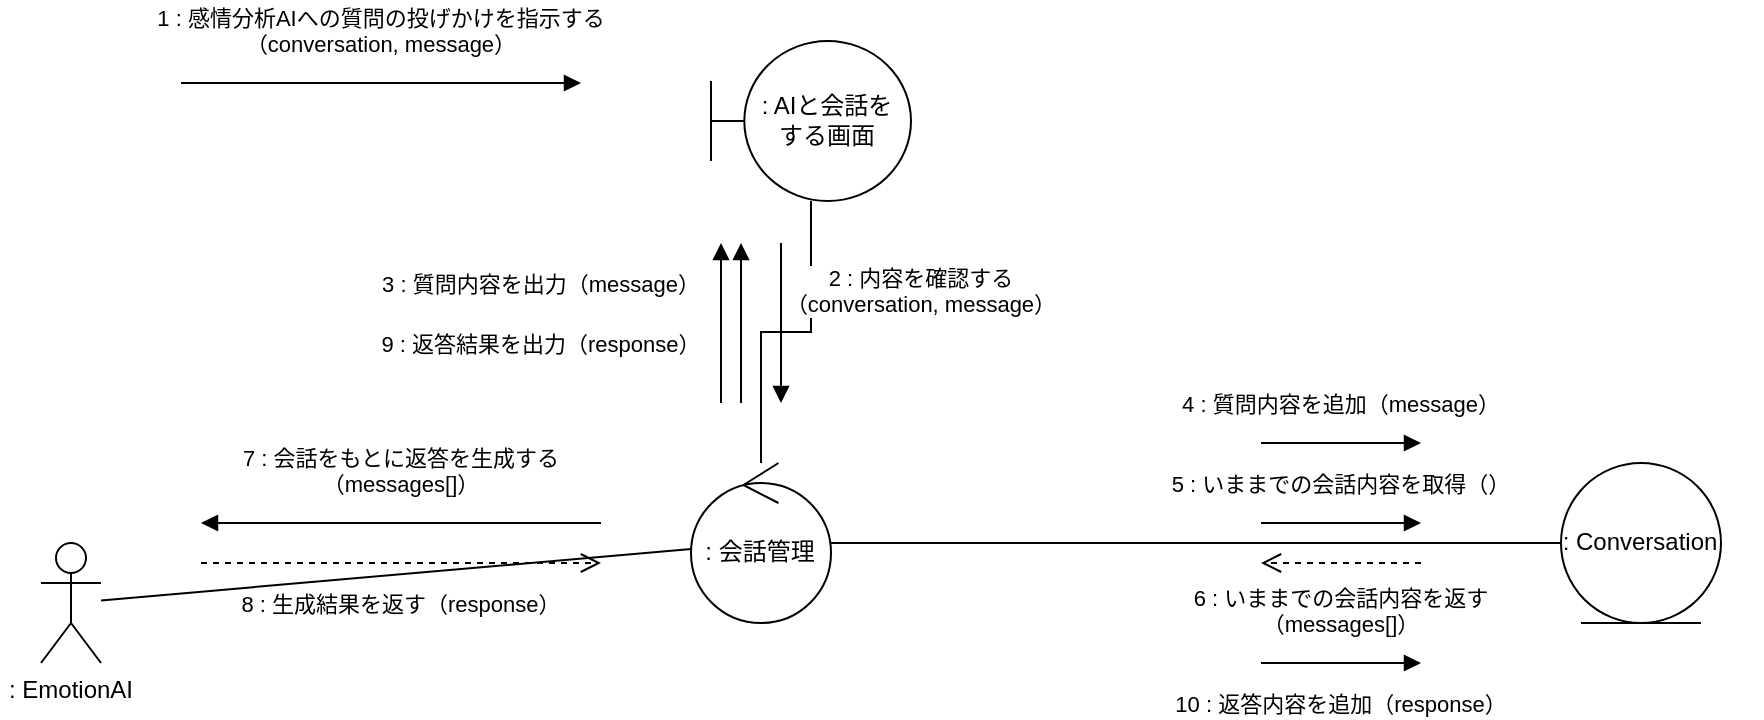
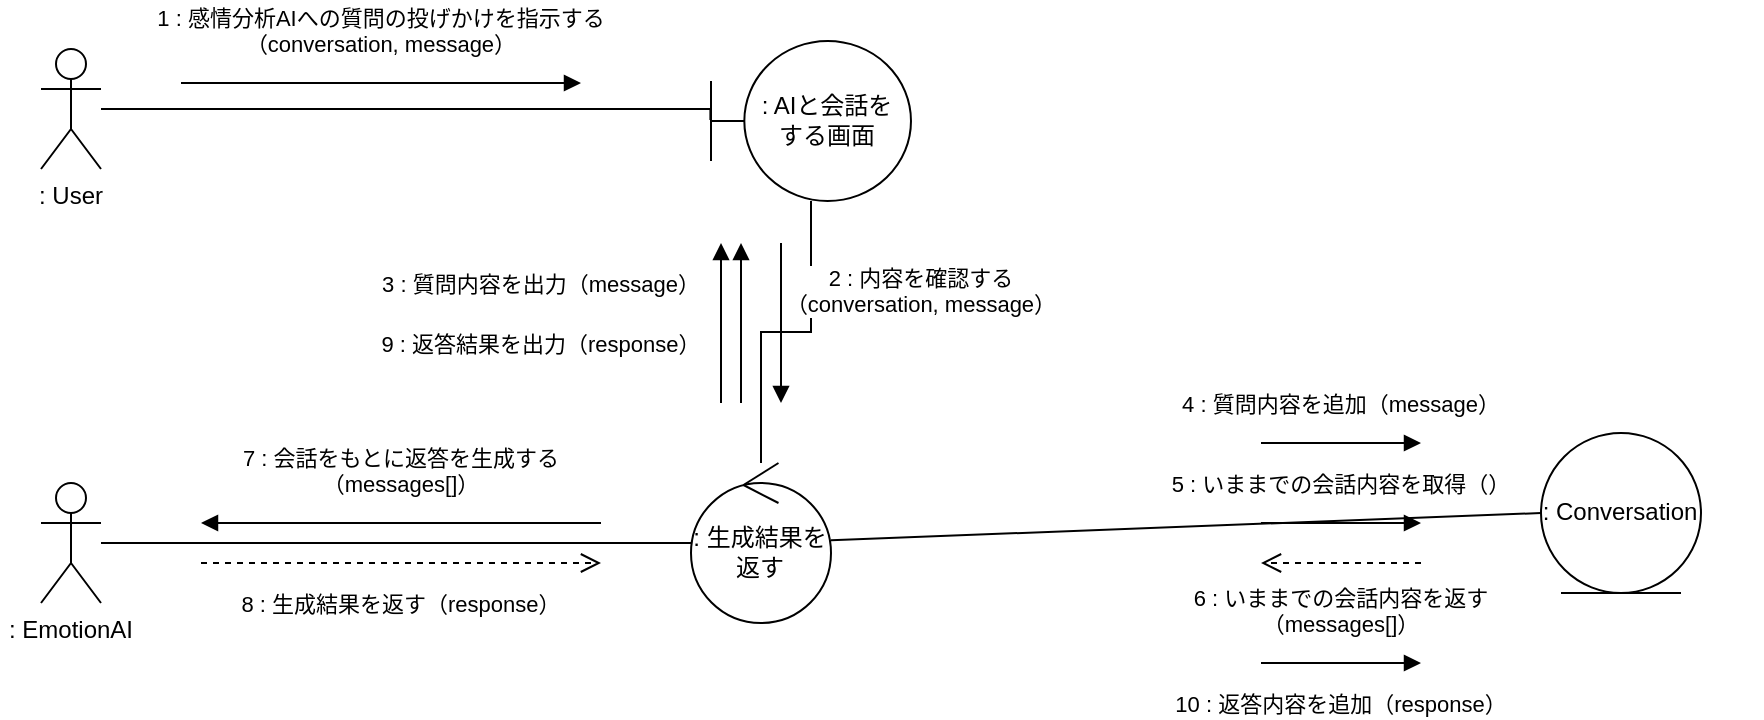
node ": User": added
edge ": User" -- ": AIと会話を する画面": added
node ": Conversation": moved (1641, 543) -> (1621, 513)
node ": 会話管理": label ": 会話管理" -> ": 生成結果を返す"
node ": EmotionAI": moved (71, 603) -> (71, 543)
